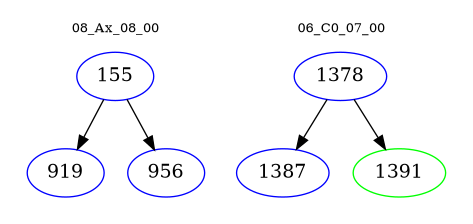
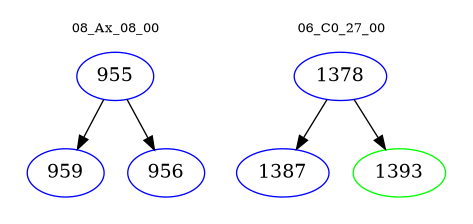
cluster "06_C0_07_00": label "06_C0_07_00" -> "06_C0_27_00"
node "155": label "155" -> "955"
node "919": label "919" -> "959"
node "1391": label "1391" -> "1393"
